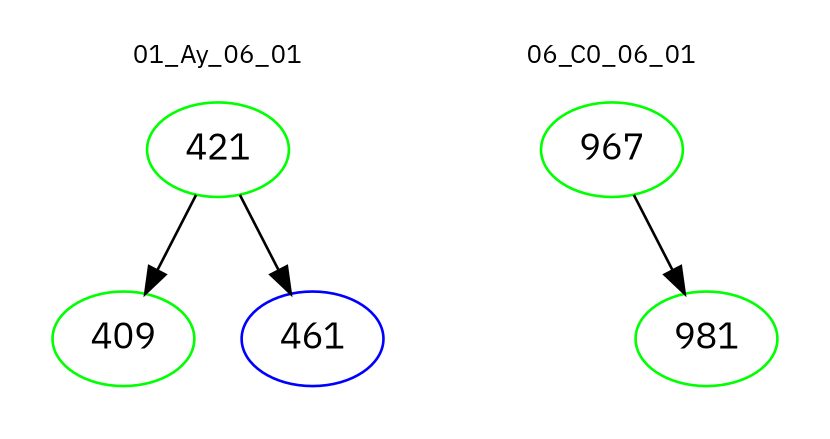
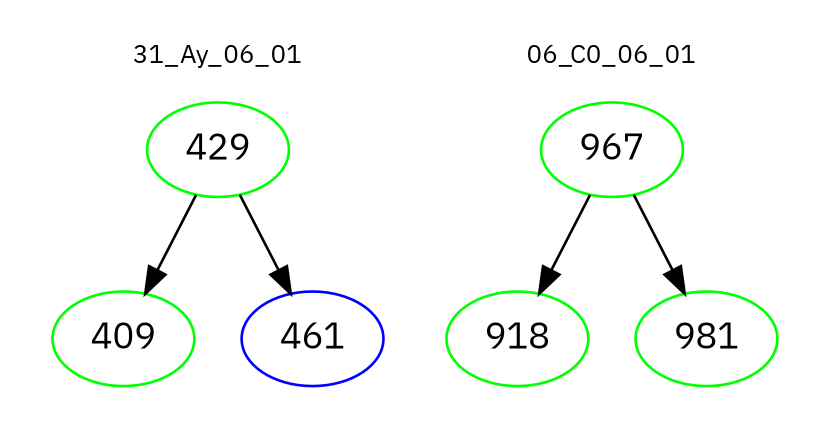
cluster "01_Ay_06_01": label "01_Ay_06_01" -> "31_Ay_06_01"
node "421": label "421" -> "429"
node "918": added
